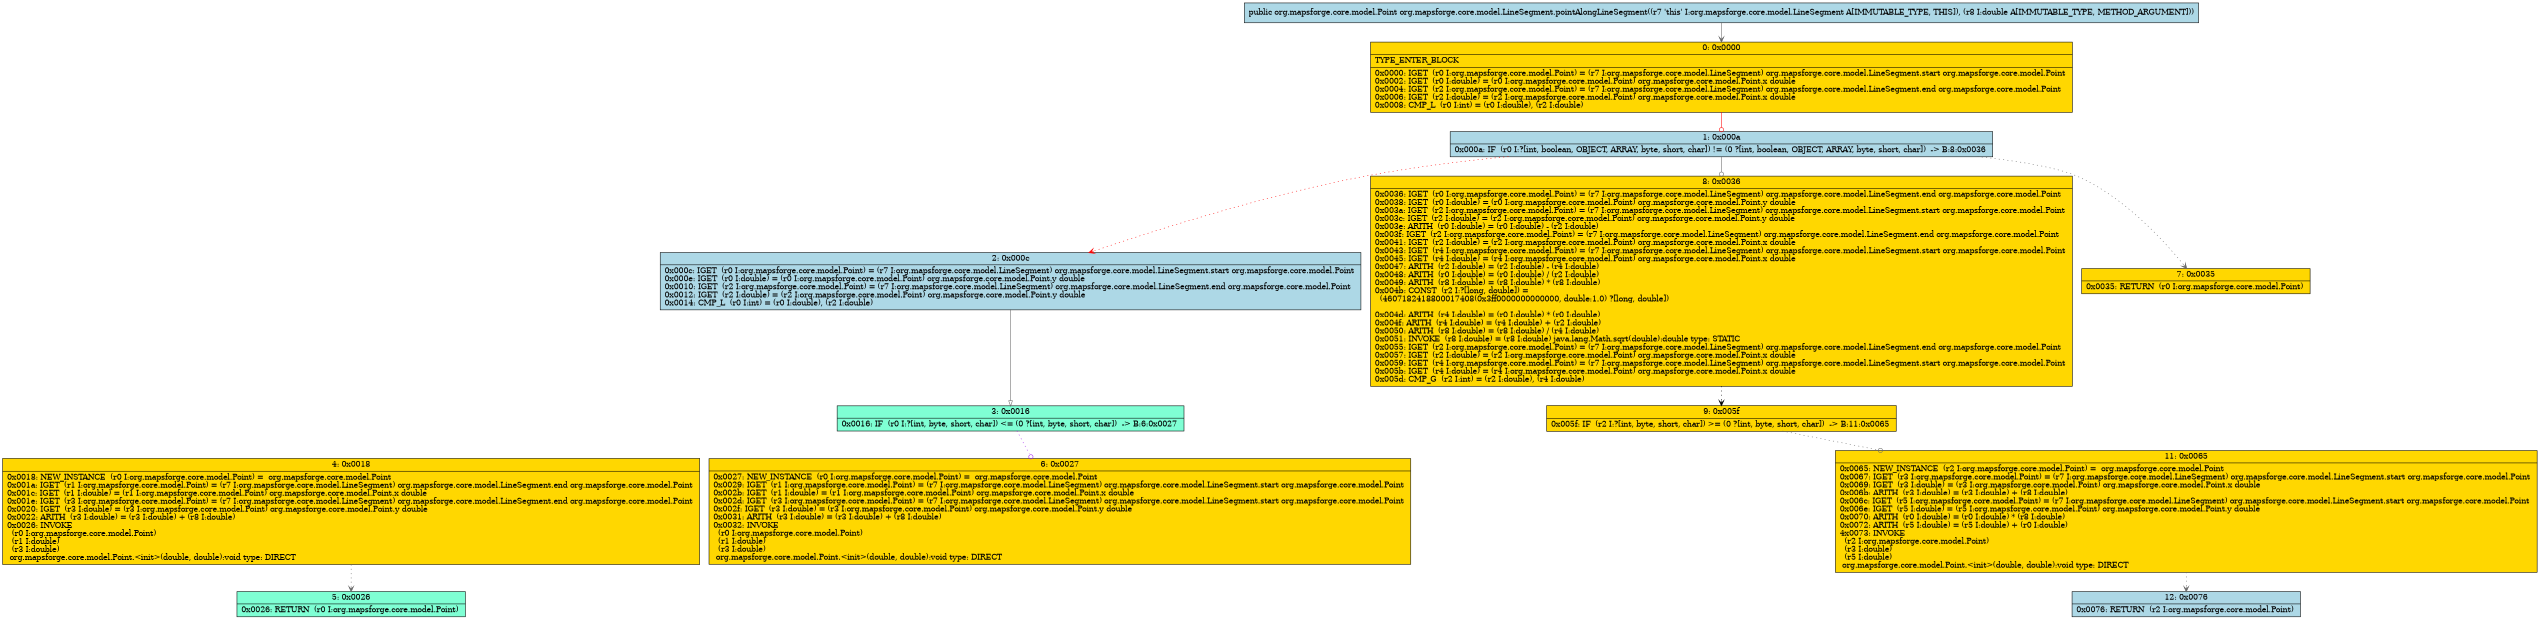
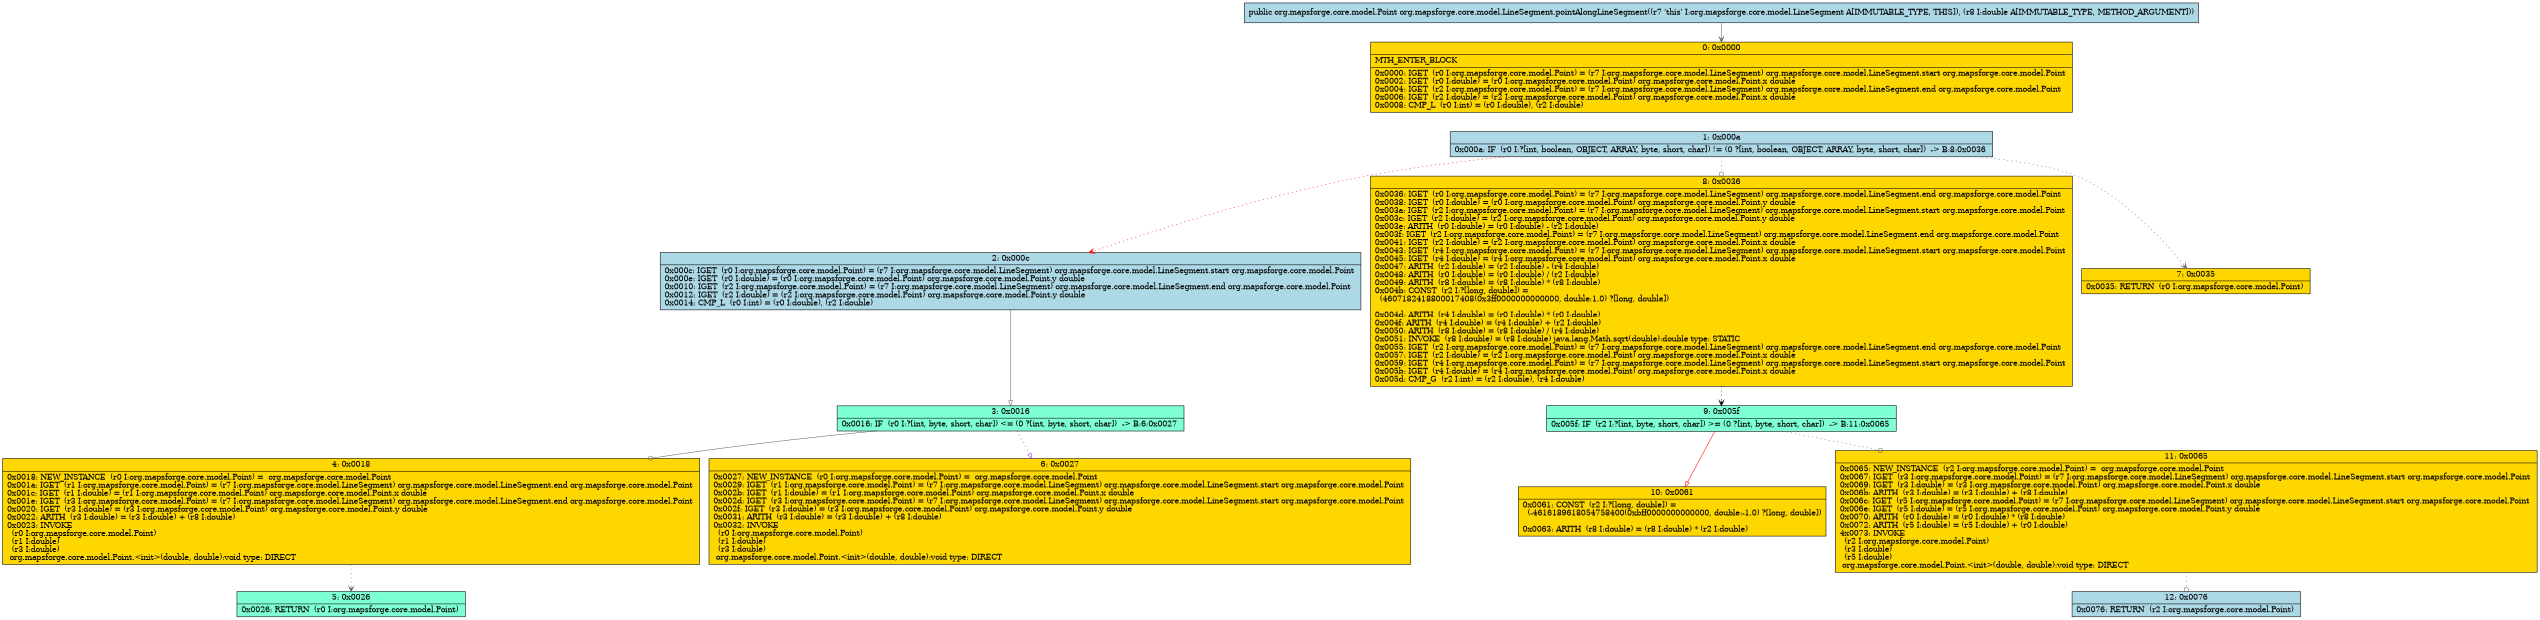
node "0: 0x0000": text "TYPE_ENTER_BLOCK" -> "MTH_ENTER_BLOCK"
edge "0: 0x0000" -> "1: 0x000a": removed
edge "1: 0x000a" -> "8: 0x0036": style solid -> dotted
node "9: 0x005f": fillcolor gold -> aquamarine
edge "3: 0x0016" -> "6: 0x0027": arrowhead odot -> onormal
edge "3: 0x0016" -> "4: 0x0018": added
node "10: 0x0061": added
node "4: 0x0018": text "0x0026: INVOKE" -> "0x0023: INVOKE"
edge "11: 0x0065" -> "12: 0x0076": arrowhead vee -> odot
